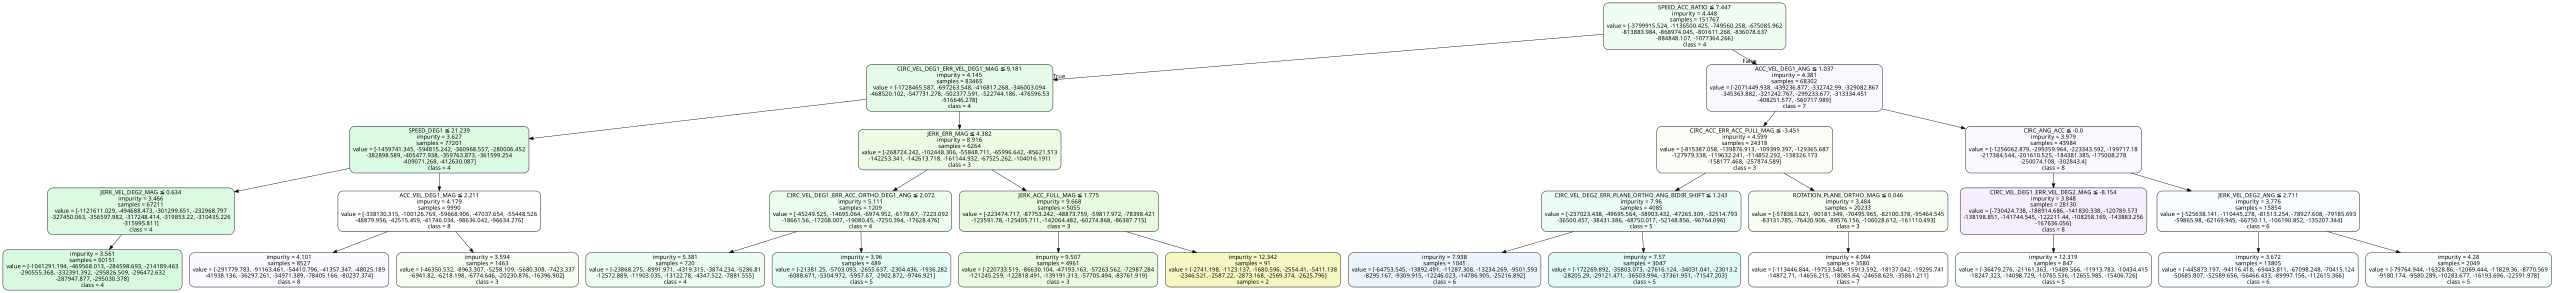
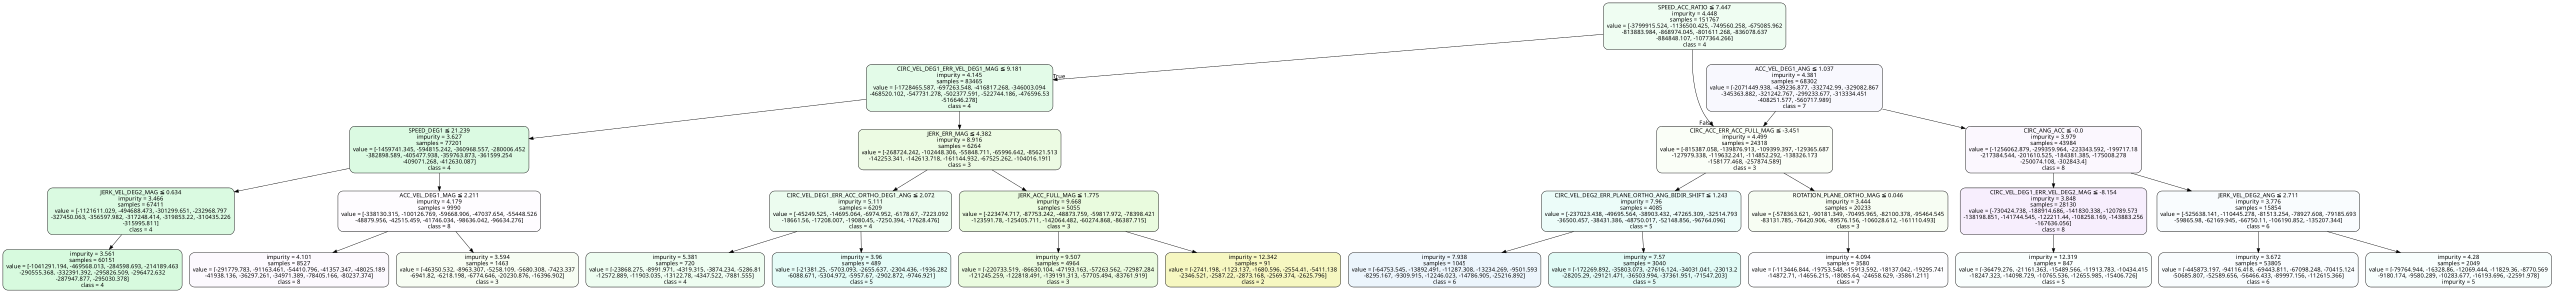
edge "SPEED_ACC_RATIO ≤ 7.447" -> "ACC_VEL_DEG1_ANG ≤ 1.037": now "SPEED_ACC_RATIO ≤ 7.447" -> "CIRC_ACC_ERR_ACC_FULL_MAG ≤ -3.451"
node "CIRC_ACC_ERR_ACC_FULL_MAG ≤ -3.451": text "impurity = 4.599" -> "impurity = 4.499"
node "ROTATION_PLANE_ORTHO_MAG ≤ 0.046": text "impurity = 3.484" -> "impurity = 3.444"
node "JERK_VEL_DEG2_MAG ≤ 0.634": text "samples = 67211" -> "samples = 67411"
node "CIRC_VEL_DEG1_ERR_ACC_ORTHO_DEG1_ANG ≤ 2.072": text "samples = 1209" -> "samples = 6209"
node "impurity = 9.507": text "samples = 4961" -> "samples = 4964"
node "impurity = 7.57": text "samples = 3047" -> "samples = 3040"
node "impurity = 3.672": text "samples = 13805" -> "samples = 53805"
node "impurity = 12.342": text "samples = 2" -> "class = 2"
node "impurity = 4.28": text "class = 5" -> "impurity = 5"
